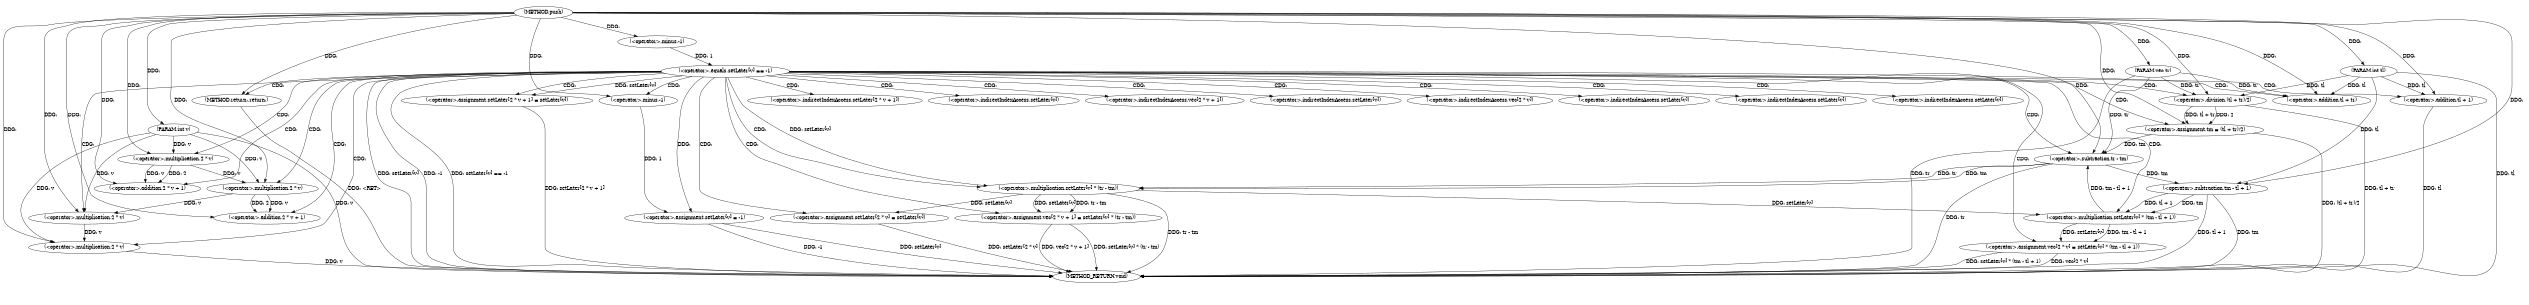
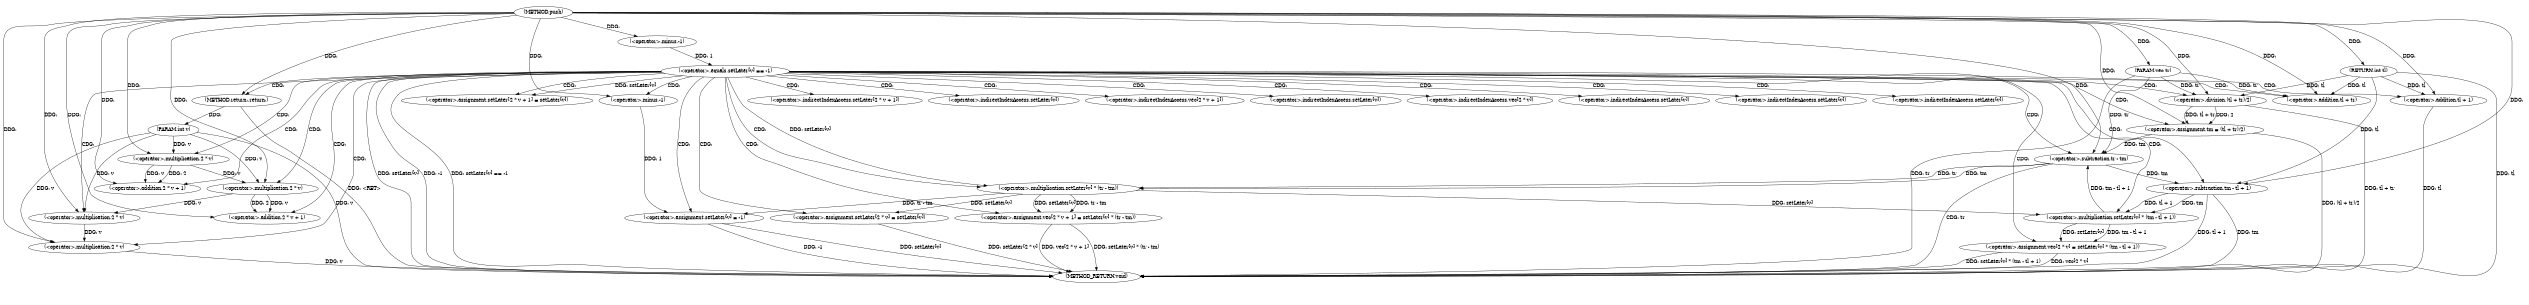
edge "(METHOD,push)" -> "(PARAM,int v)": now "(METHOD,return;,return;)" -> "(PARAM,int v)"
node "(PARAM,int tl)": label "(PARAM,int tl)" -> "(RETURN,int tl)"
edge "(<operator>.equals,setLater[v] == -1)" -> "(<operator>.subtraction,tm - tl + 1)": added, label "CDG:"
edge "(<operator>.equals,setLater[v] == -1)" -> "(<operator>.assignment,setLater[v] = -1)": label "DDG: " -> "CDG: "
edge "(<operator>.subtraction,tr - tm)" -> "(METHOD_RETURN,void)": label "DDG: tr" -> "CDG: tr"
edge "(<operator>.multiplication,setLater[v] * (tr - tm))" -> "(METHOD_RETURN,void)": now "(<operator>.multiplication,setLater[v] * (tr - tm))" -> "(<operator>.assignment,setLater[v] = -1)"
edge "(<operator>.assignment,setLater[2 * v + 1] = setLater[v])" -> "(METHOD_RETURN,void)": removed, label "DDG: setLater[2 * v + 1]"
